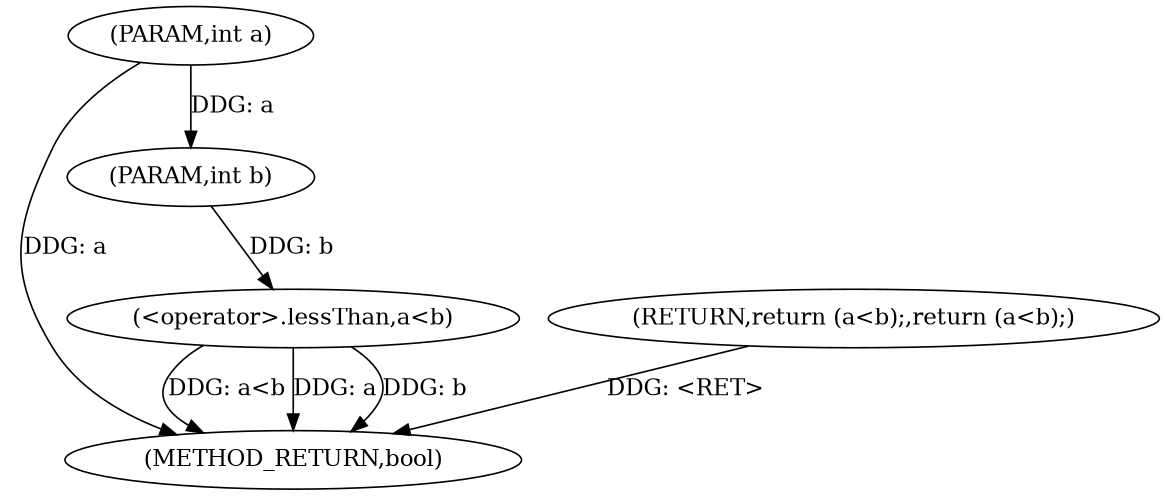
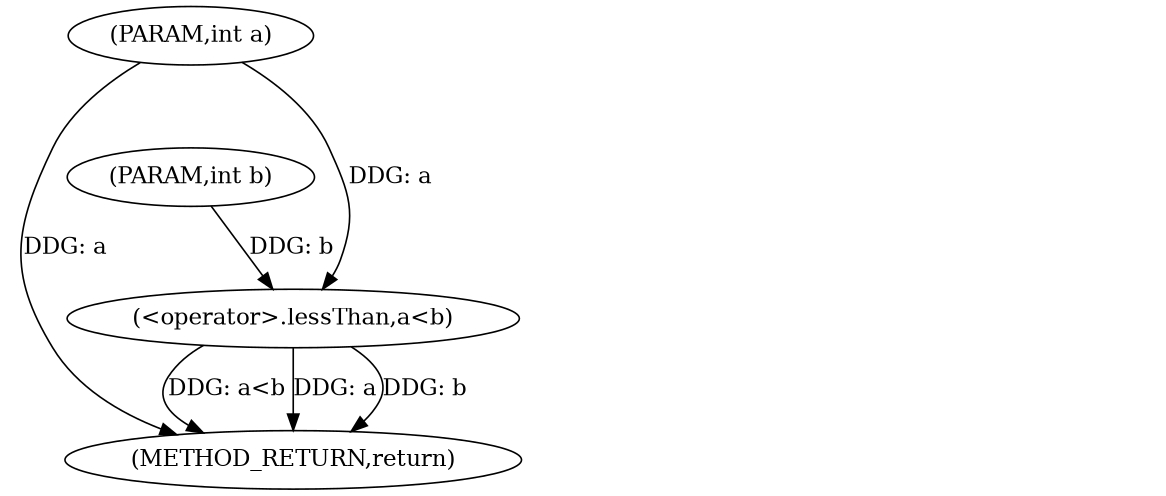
edge "(PARAM,int a)" -> "(PARAM,int b)": now "(PARAM,int a)" -> "(<operator>.lessThan,a<b)"
node "(RETURN,return (a<b);,return (a<b);)": removed
node "(METHOD_RETURN,bool)": label "(METHOD_RETURN,bool)" -> "(METHOD_RETURN,return)"
